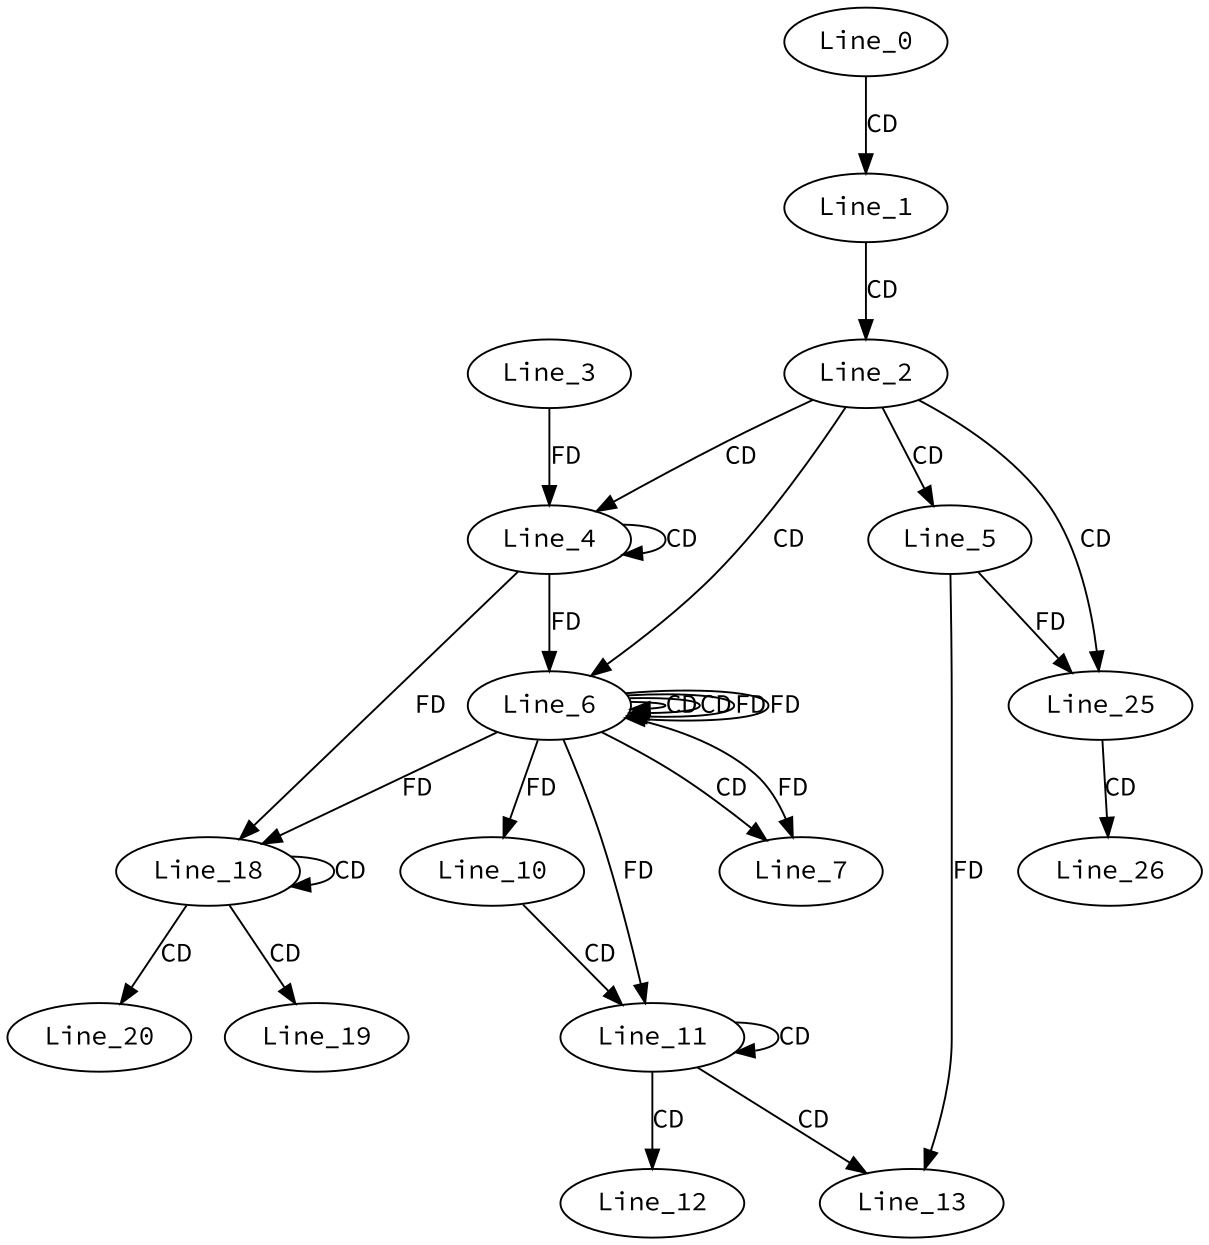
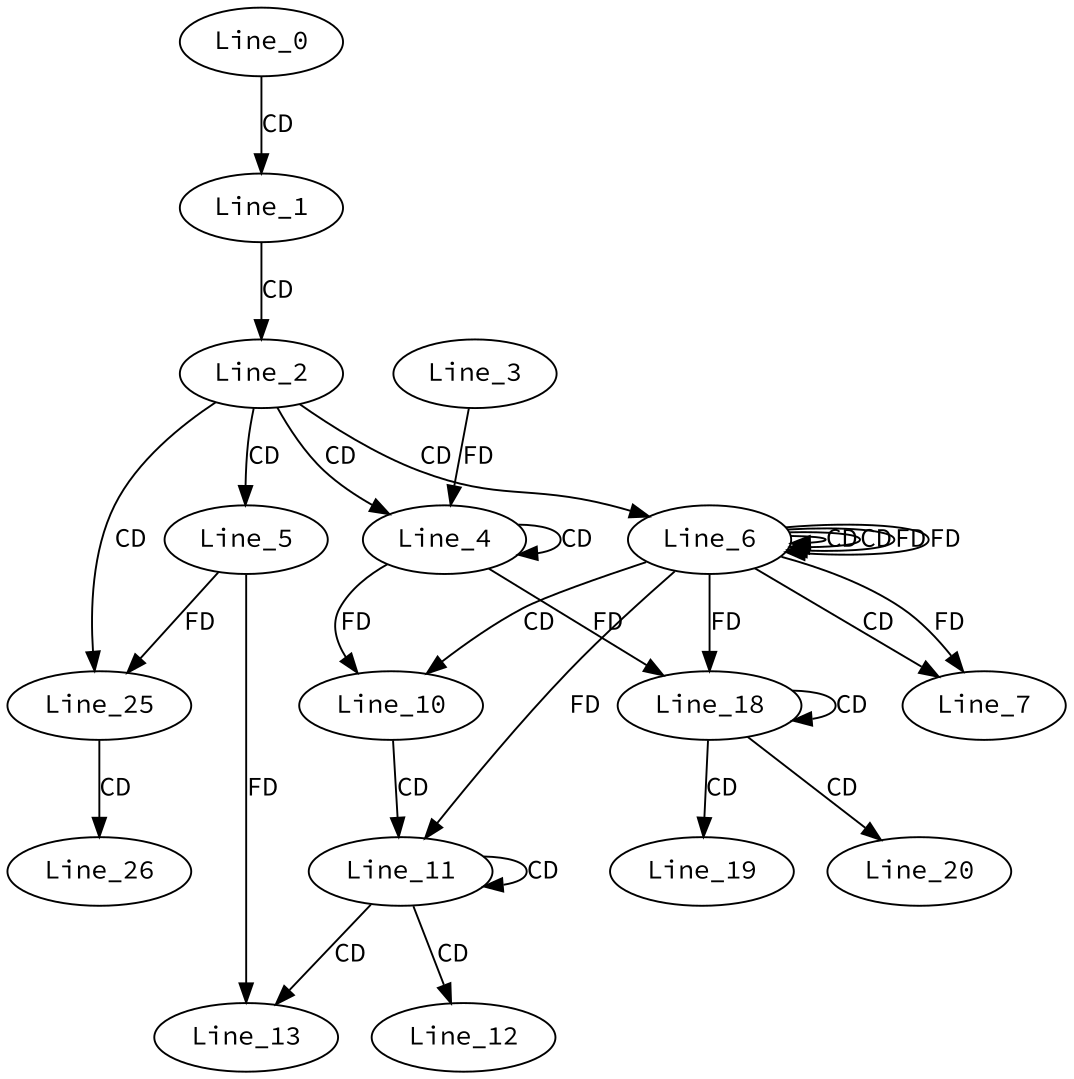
edge "Line_4" -> "Line_6": now "Line_4" -> "Line_10"
edge "Line_6" -> "Line_10": label "FD" -> "CD"
